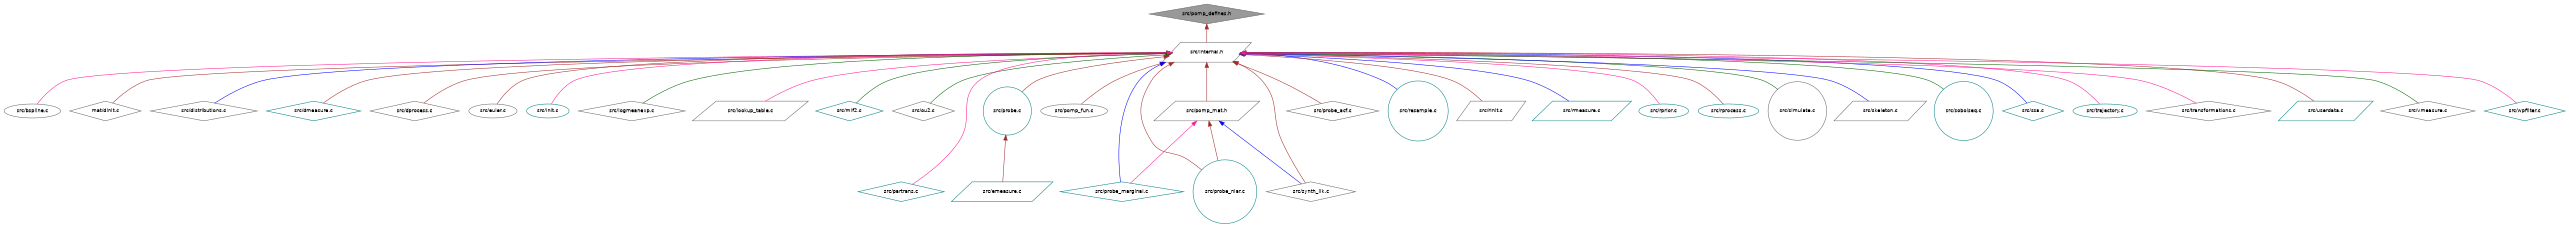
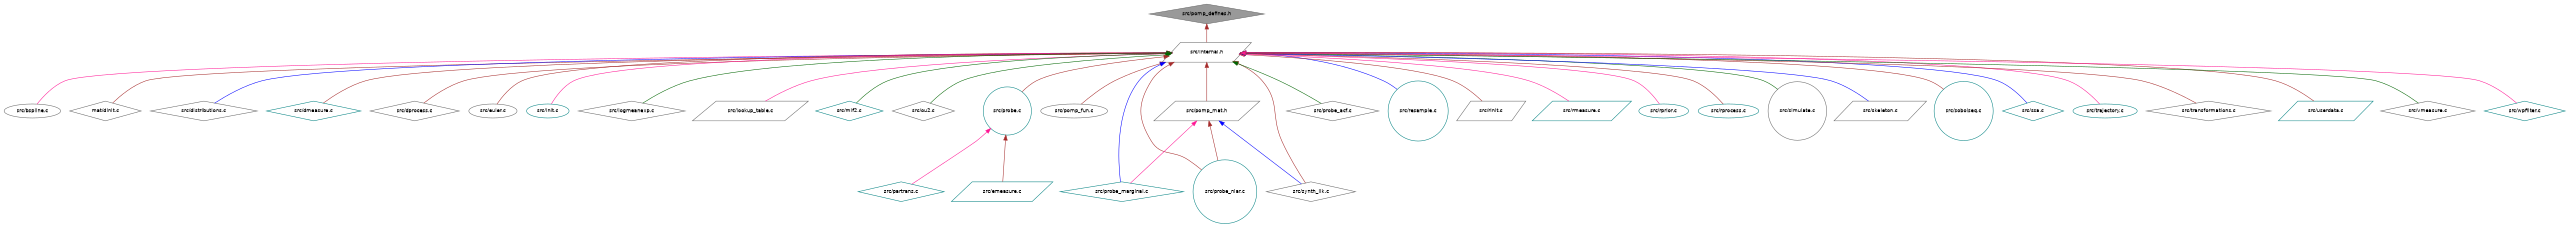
edge "src/sobolseq.c" -> "src/internal.h": color darkgreen -> brown
edge "src/transformations.c" -> "src/internal.h": color deeppink -> brown
edge "src/partrans.c" -> "src/internal.h": now "src/partrans.c" -> "src/probe.c"
edge "src/rmeasure.c" -> "src/internal.h": color blue -> deeppink
edge "src/probe_acf.c" -> "src/internal.h": color brown -> darkgreen
